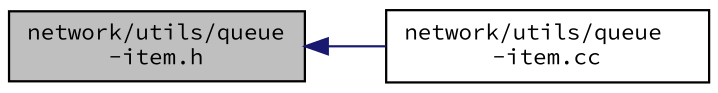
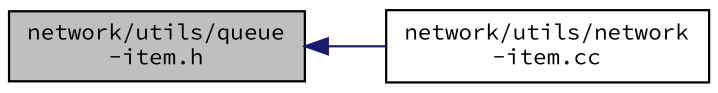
node "network/utils/queue -item.cc": label "network/utils/queue -item.cc" -> "network/utils/network -item.cc"
